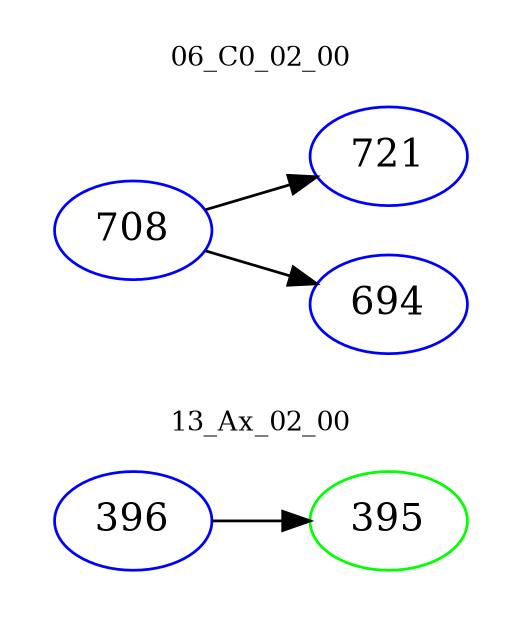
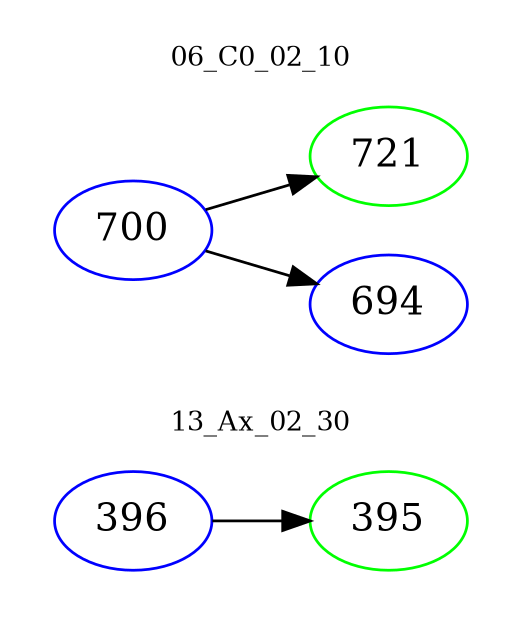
cluster "06_C0_02_00": label "06_C0_02_00" -> "06_C0_02_10"
node "721": color blue -> green
node "708": label "708" -> "700"
cluster "13_Ax_02_00": label "13_Ax_02_00" -> "13_Ax_02_30"
